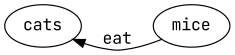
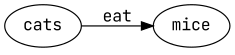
edge "mice" -> "cats": reversed
